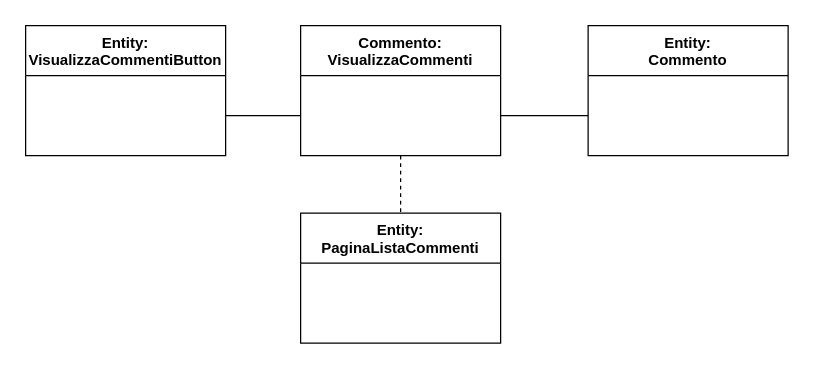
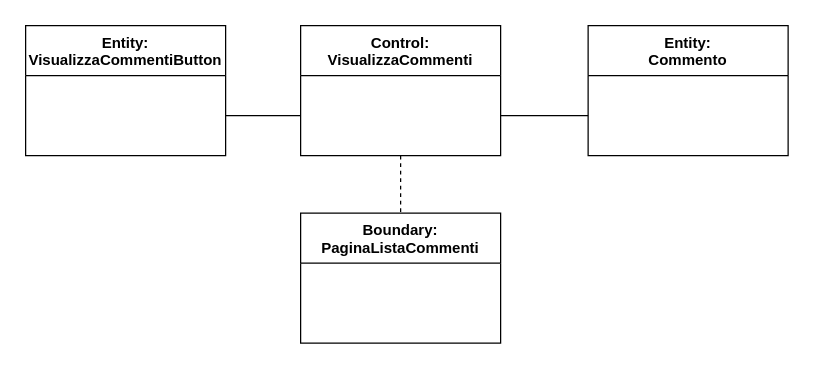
node "Commento: VisualizzaCommenti": label "Commento: VisualizzaCommenti" -> "Control: VisualizzaCommenti"
node "Entity: PaginaListaCommenti": label "Entity: PaginaListaCommenti" -> "Boundary: PaginaListaCommenti"
